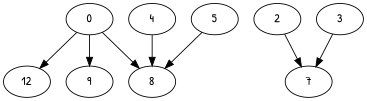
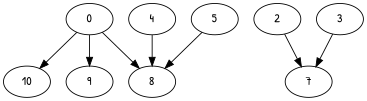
node "12": label "12" -> "10"
